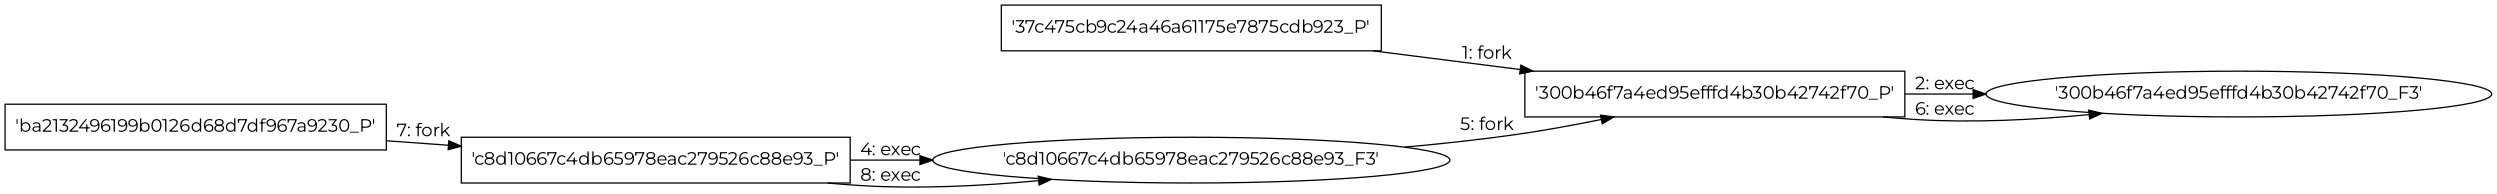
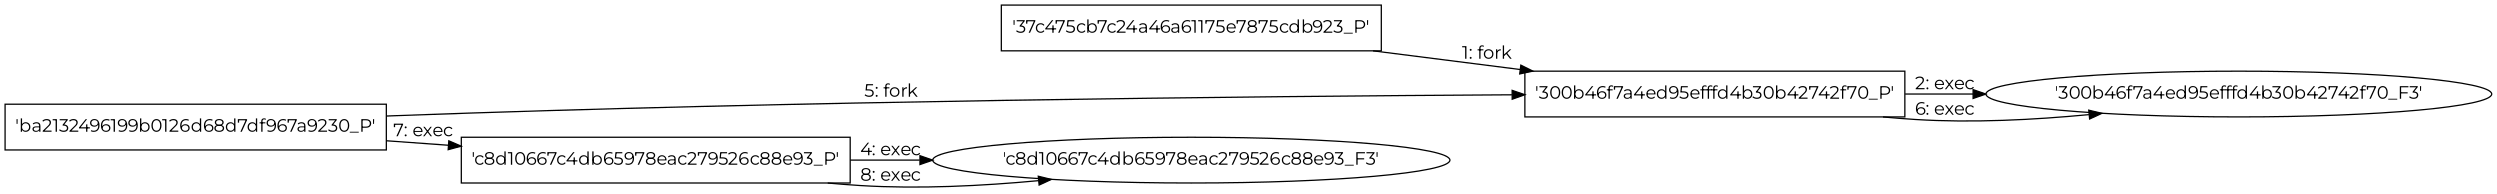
node "'37c475cb9c24a46a61175e7875cdb923_P'": label "'37c475cb9c24a46a61175e7875cdb923_P'" -> "'37c475cb7c24a46a61175e7875cdb923_P'"
edge "'ba2132496199b0126d68d7df967a9230_P'" -> "'c8d10667c4db65978eac279526c88e93_P'": label "7: fork" -> "7: exec"
edge "'c8d10667c4db65978eac279526c88e93_F3'" -> "'300b46f7a4ed95efffd4b30b42742f70_P'": now "'ba2132496199b0126d68d7df967a9230_P'" -> "'300b46f7a4ed95efffd4b30b42742f70_P'"
